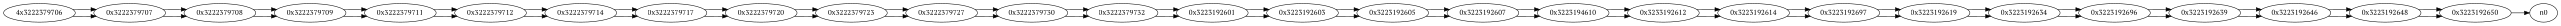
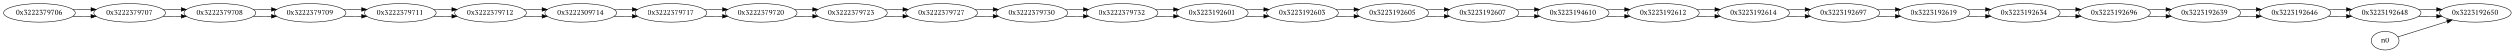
node "4x3222379706": label "4x3222379706" -> "0x3222379706"
node "0x3222379714": label "0x3222379714" -> "0x3222309714"
node "0x3233192612": label "0x3233192612" -> "0x3223192612"
edge "0x3223192650" -> "n0": reversed
